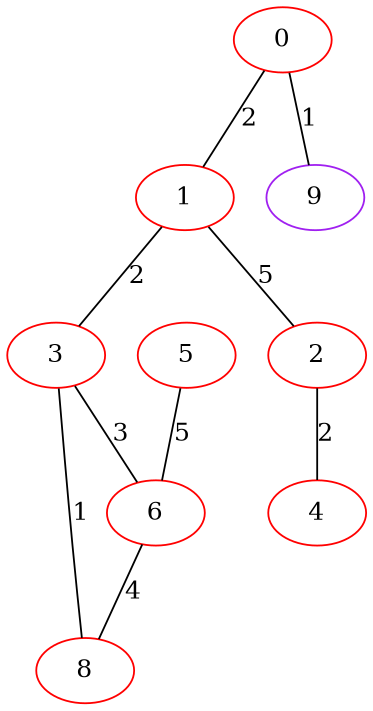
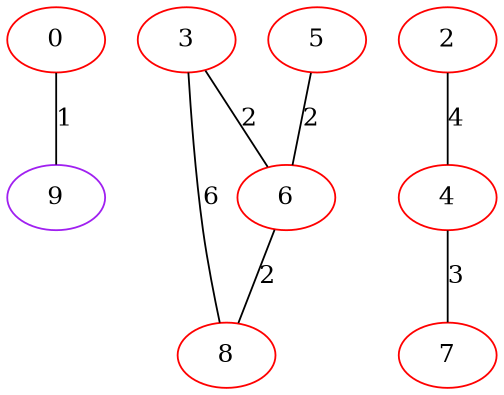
node "1": removed
node "7": added
edge "3" -- "6": label "3" -> "2"
edge "5" -- "6": label "5" -> "2"
edge "2" -- "4": label "2" -> "4"
edge "3" -- "8": label "1" -> "6"
edge "6" -- "8": label "4" -> "2"
